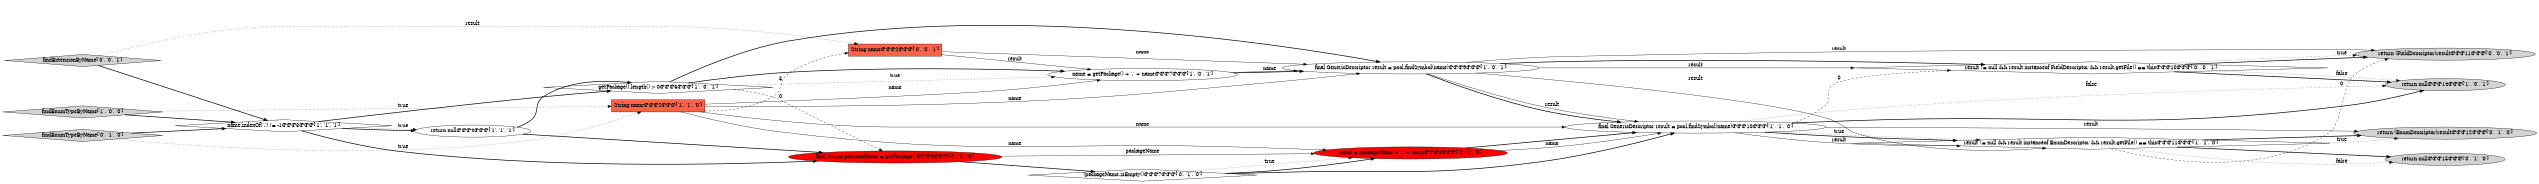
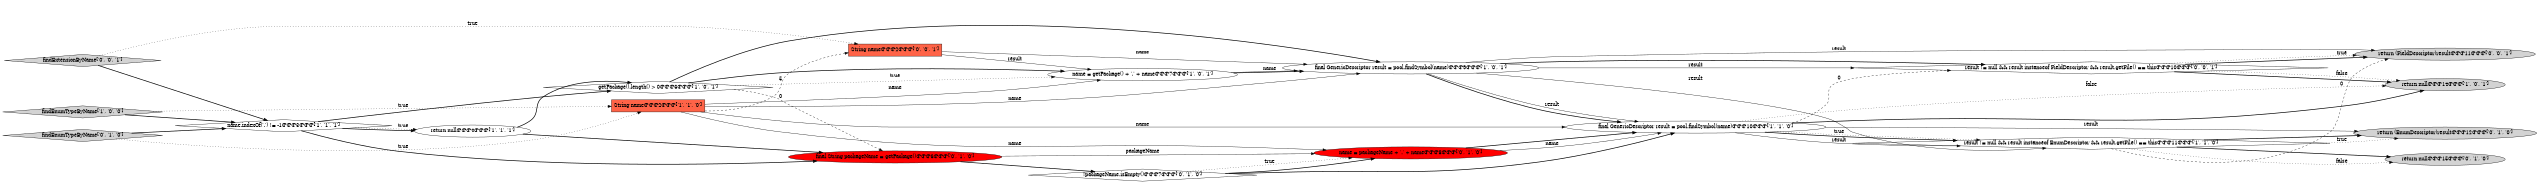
edge "findExtensionByName['0', '0', '1']" -> "String name@@@2@@@['0', '0', '1']": label "result" -> "true"
